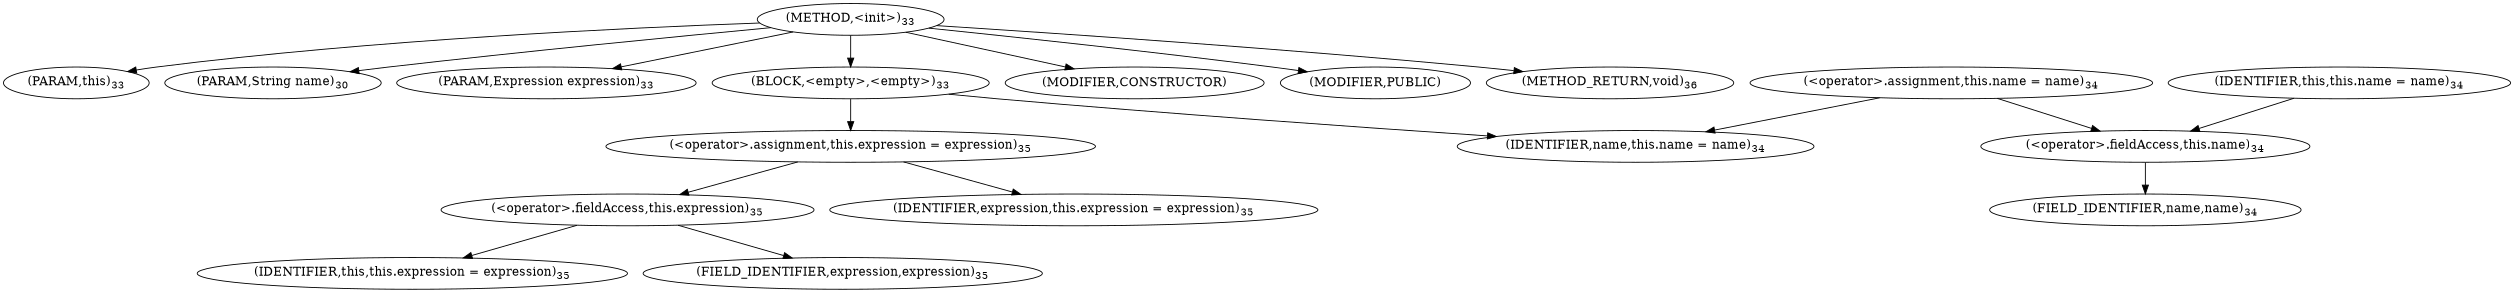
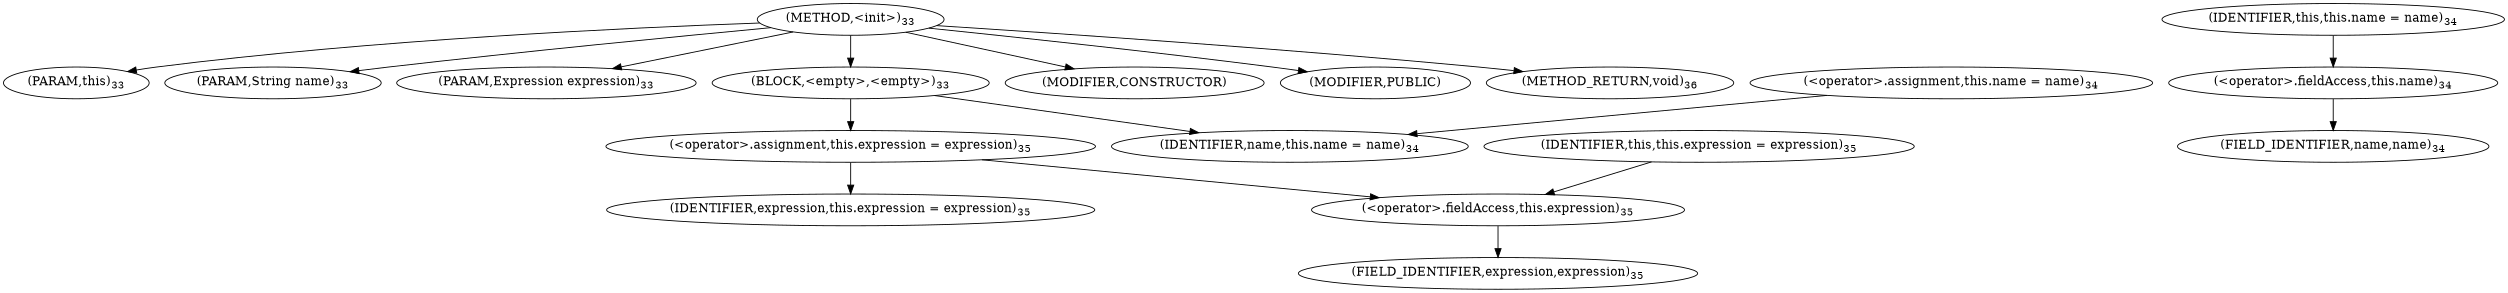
node "(PARAM,String name)": text "30" -> "33"
edge "(<operator>.assignment,this.name = name)" -> "(<operator>.fieldAccess,this.name)": removed
edge "(<operator>.fieldAccess,this.expression)" -> "(IDENTIFIER,this,this.expression = expression)": reversed
